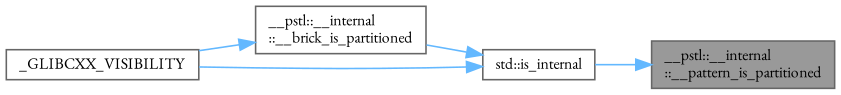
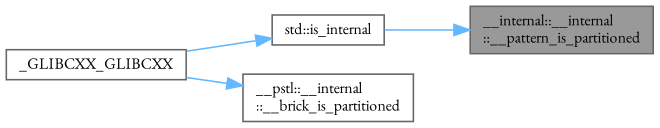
edge "__pstl::__internal ::__brick_is_partitioned" -> "std::is_internal": removed
node "_GLIBCXX_VISIBILITY": label "_GLIBCXX_VISIBILITY" -> "_GLIBCXX_GLIBCXX"
node "__pstl::__internal ::__pattern_is_partitioned": label "__pstl::__internal ::__pattern_is_partitioned" -> "__internal::__internal ::__pattern_is_partitioned"
